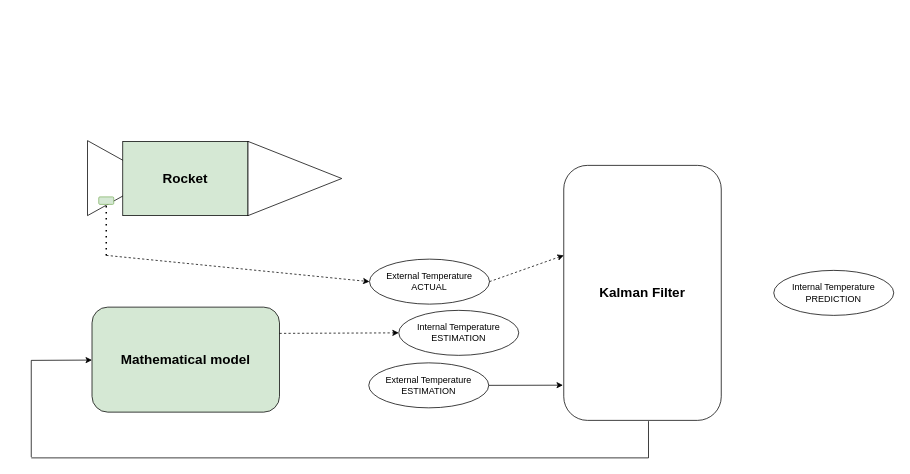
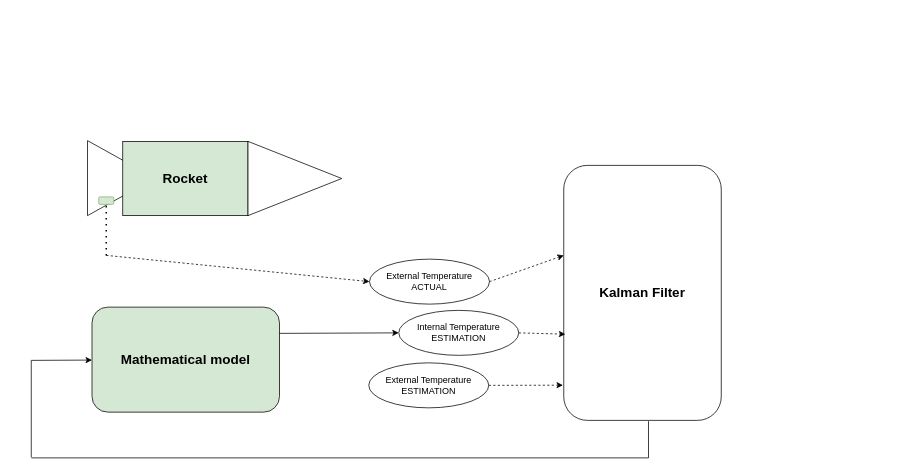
node "Internal Temperature PREDICTION": removed
edge "Mathematical model" -> "Internal Temperature ESTIMATION": style dashed -> solid
edge "Internal Temperature ESTIMATION" -> "Kalman Filter": added
edge "External Temperature ESTIMATION" -> "Kalman Filter": style solid -> dashed
